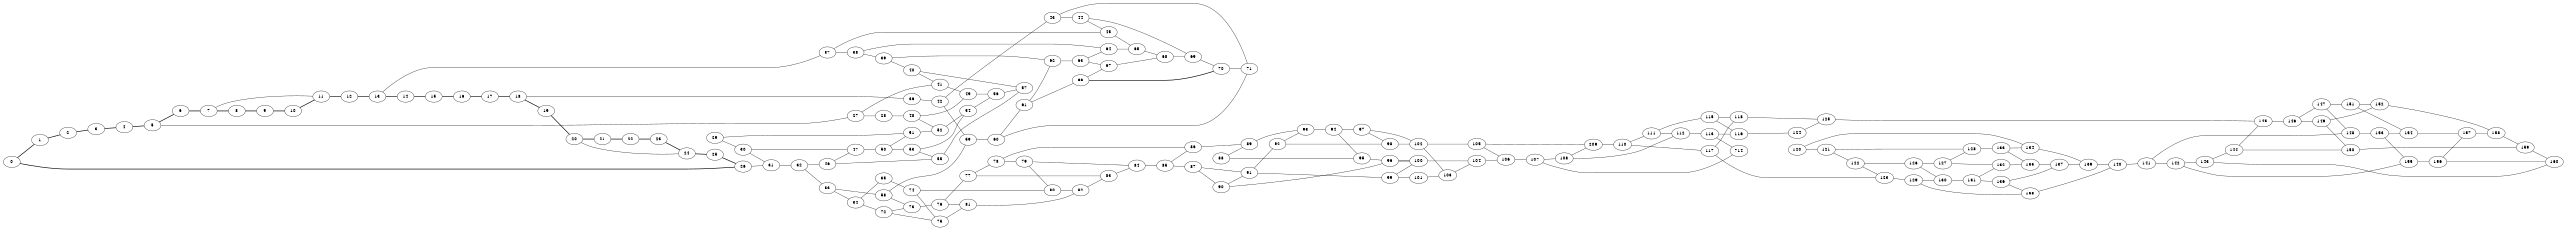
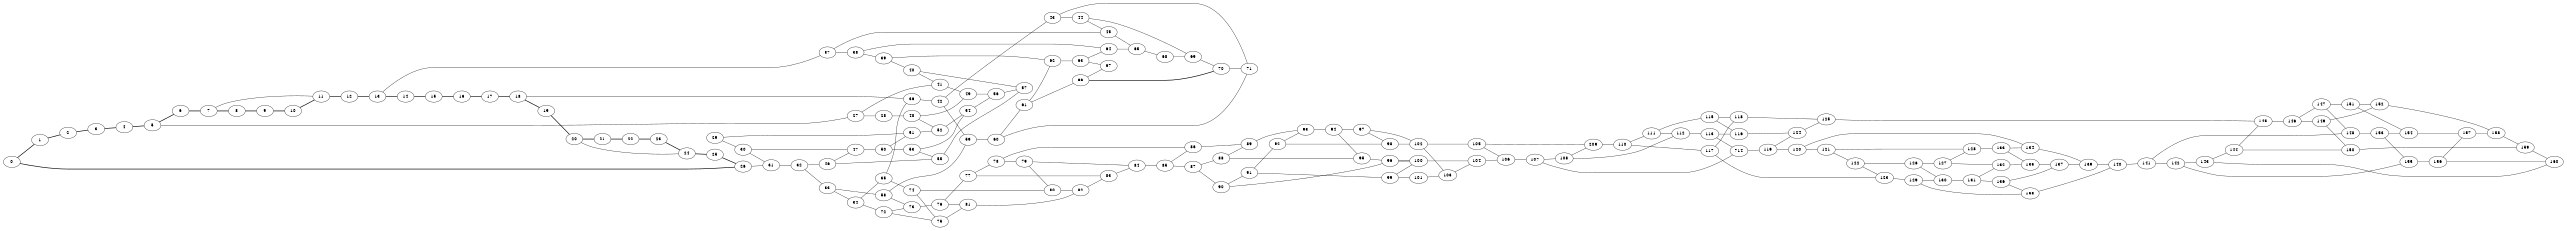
edge "68" -- "67": removed
edge "36" -- "35": added
node "119": added
edge "87" -- "91": now "87" -- "88"
